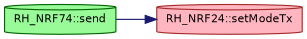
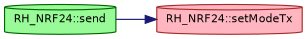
node "RH_NRF74::send": label "RH_NRF74::send" -> "RH_NRF24::send"
